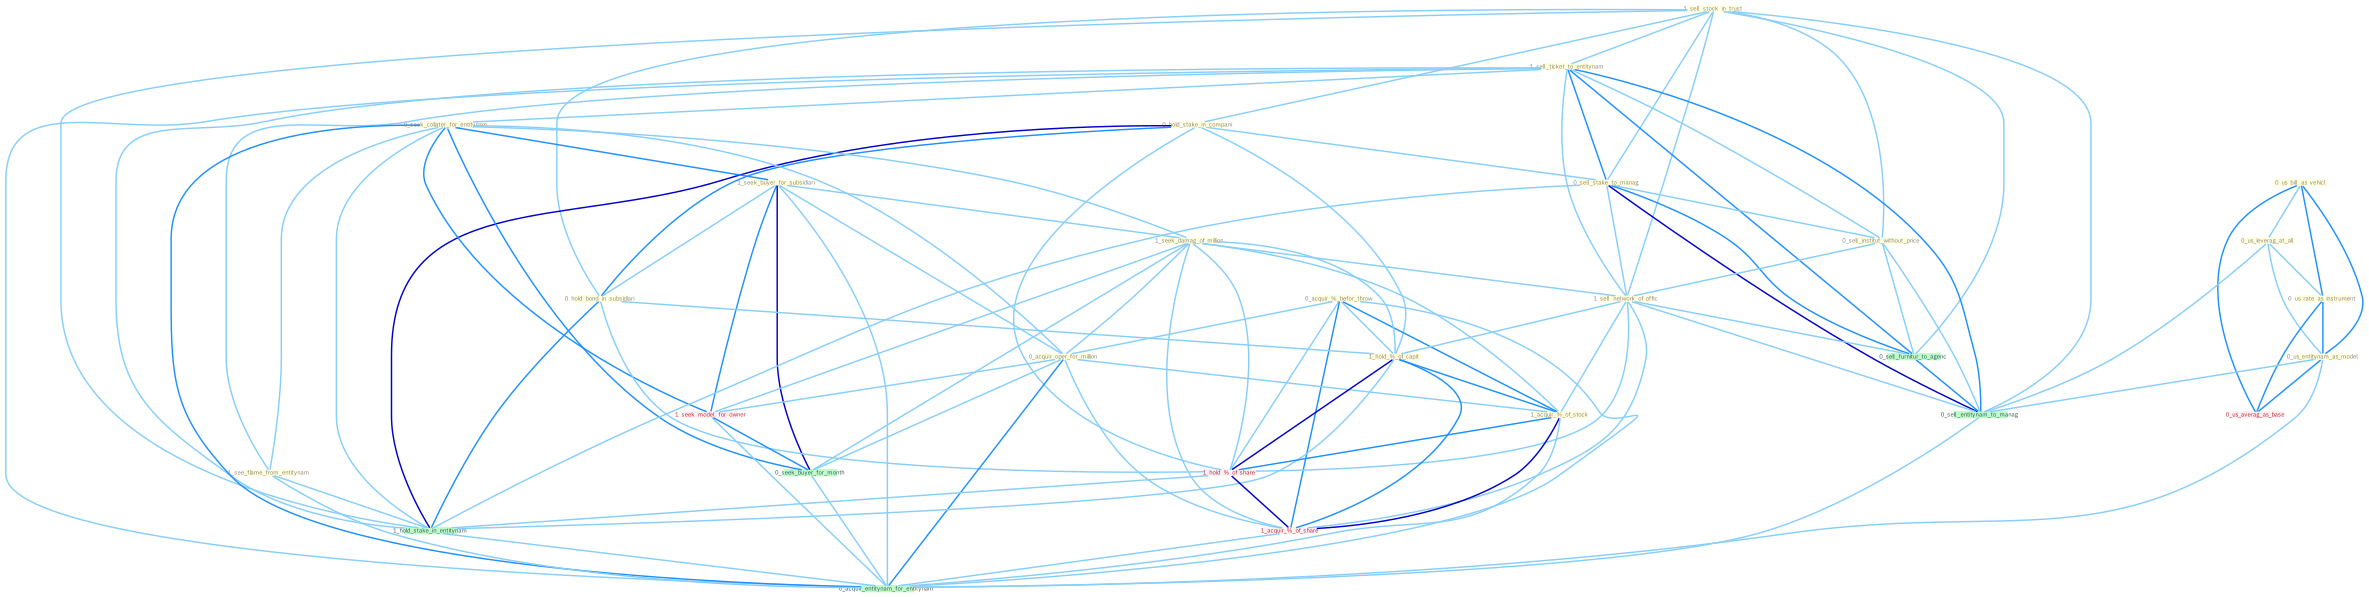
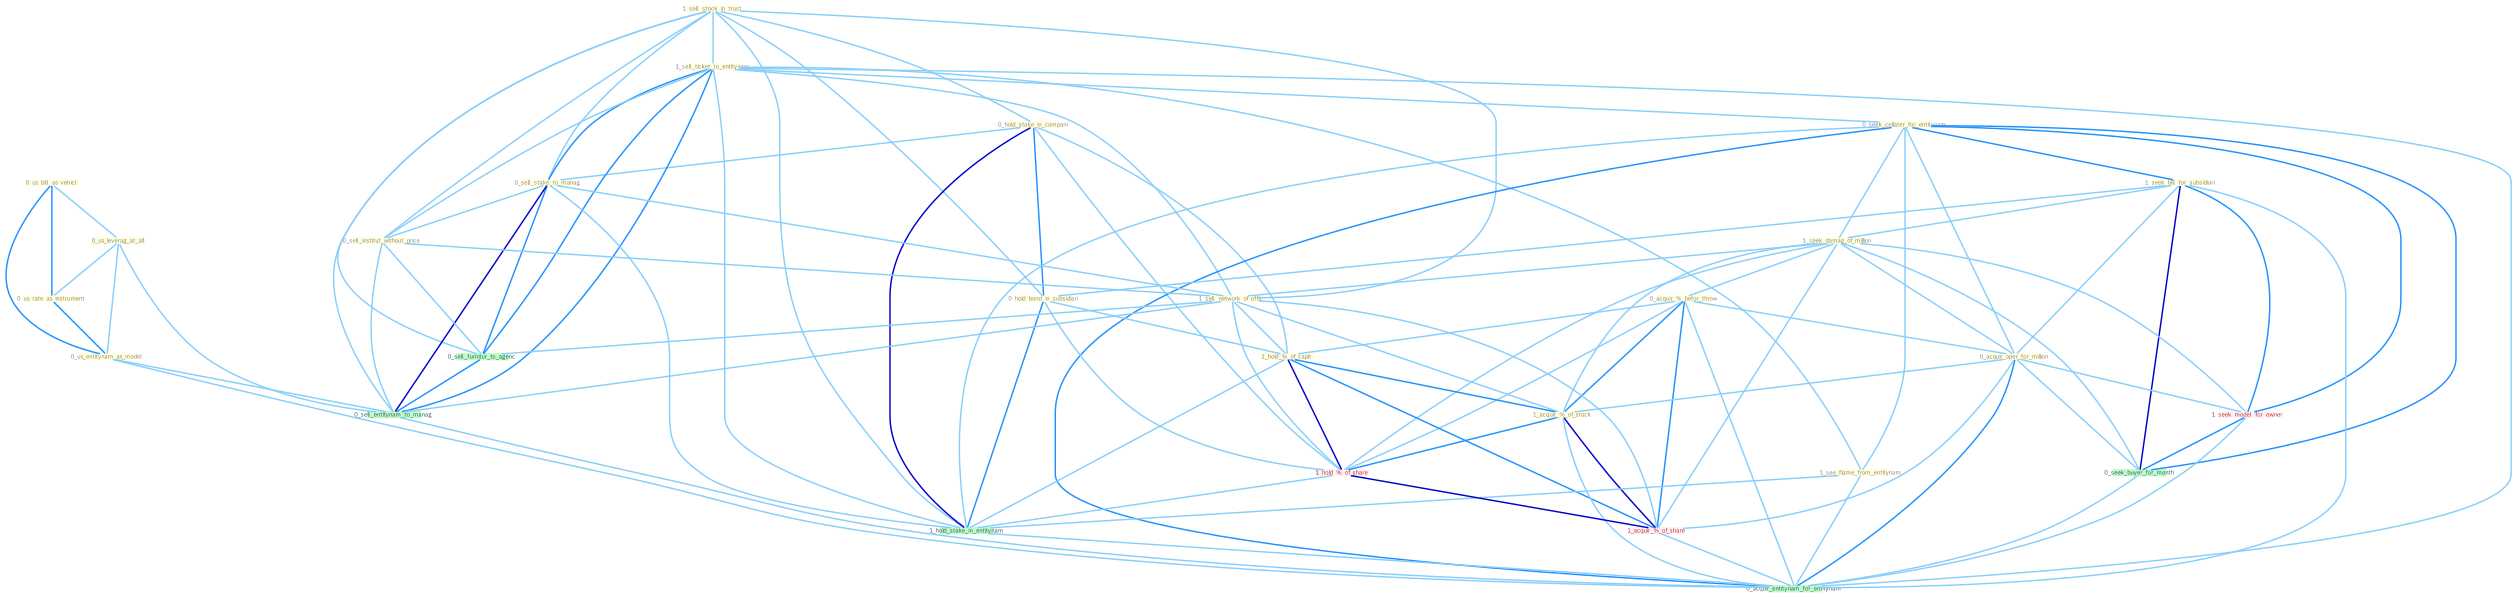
node "1_seek_buyer_for_subsidiari": label "1_seek_buyer_for_subsidiari" -> "1_seek_bill_for_subsidiari"
edge "1_seek_damag_of_million" -- "1_hold_%_of_capit": now "1_seek_damag_of_million" -- "0_acquir_%_befor_throw"
node "0_us_averag_as_base": removed
